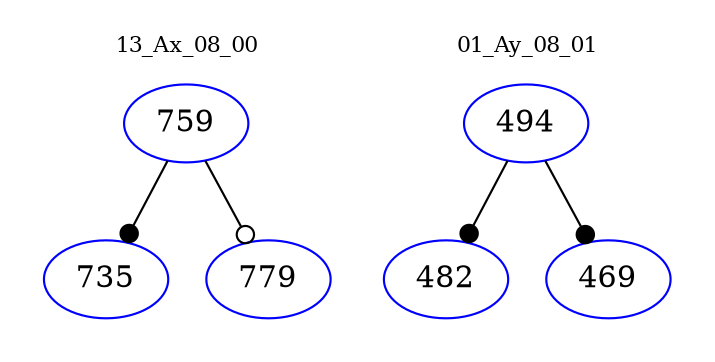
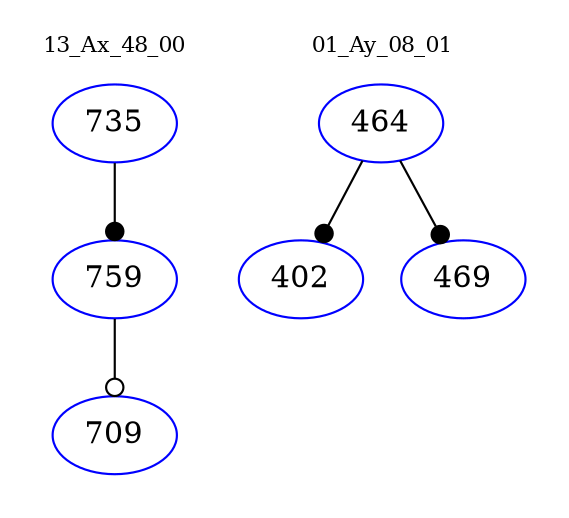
cluster "13_Ax_08_00": label "13_Ax_08_00" -> "13_Ax_48_00"
node "494": label "494" -> "464"
edge "759" -> "735": reversed
node "779": label "779" -> "709"
node "482": label "482" -> "402"
